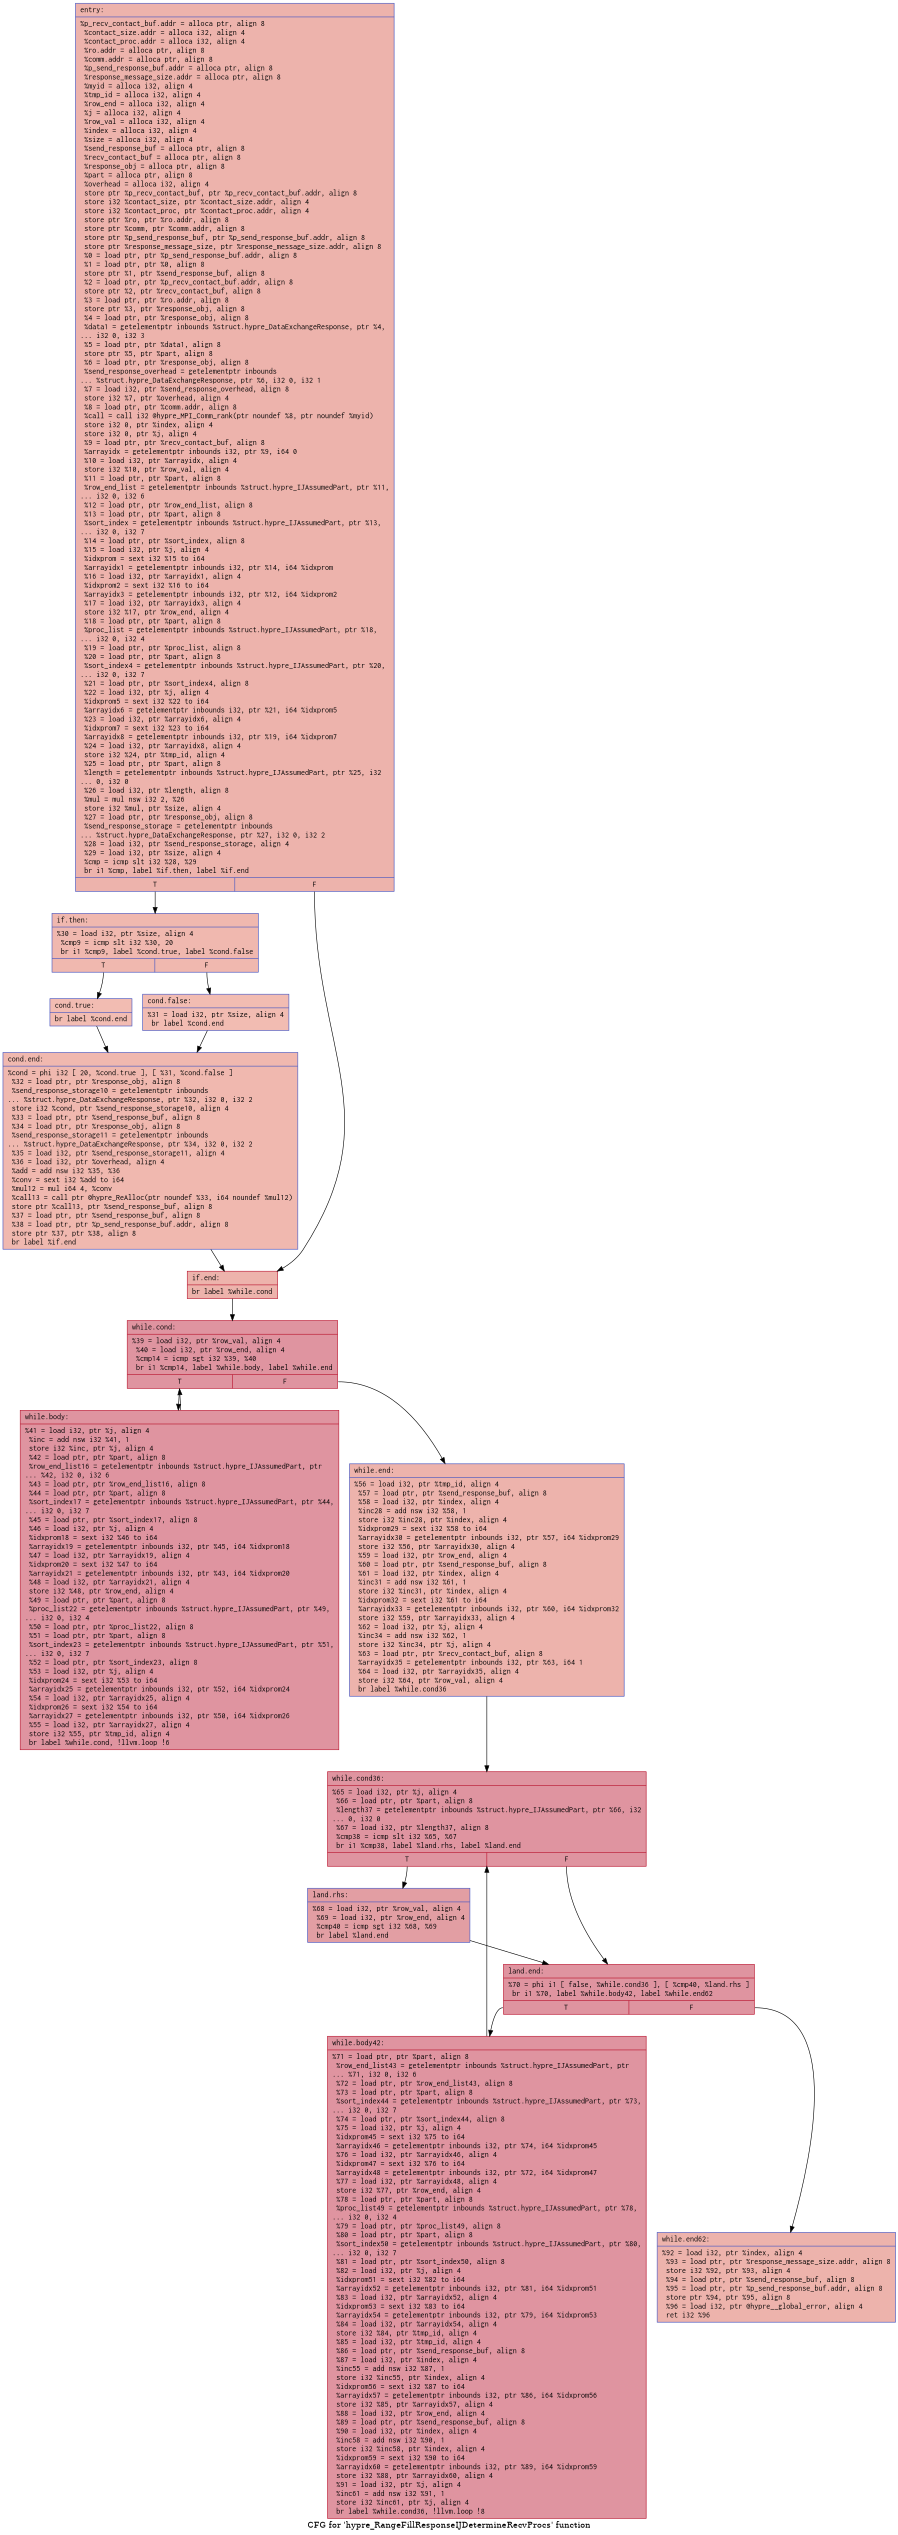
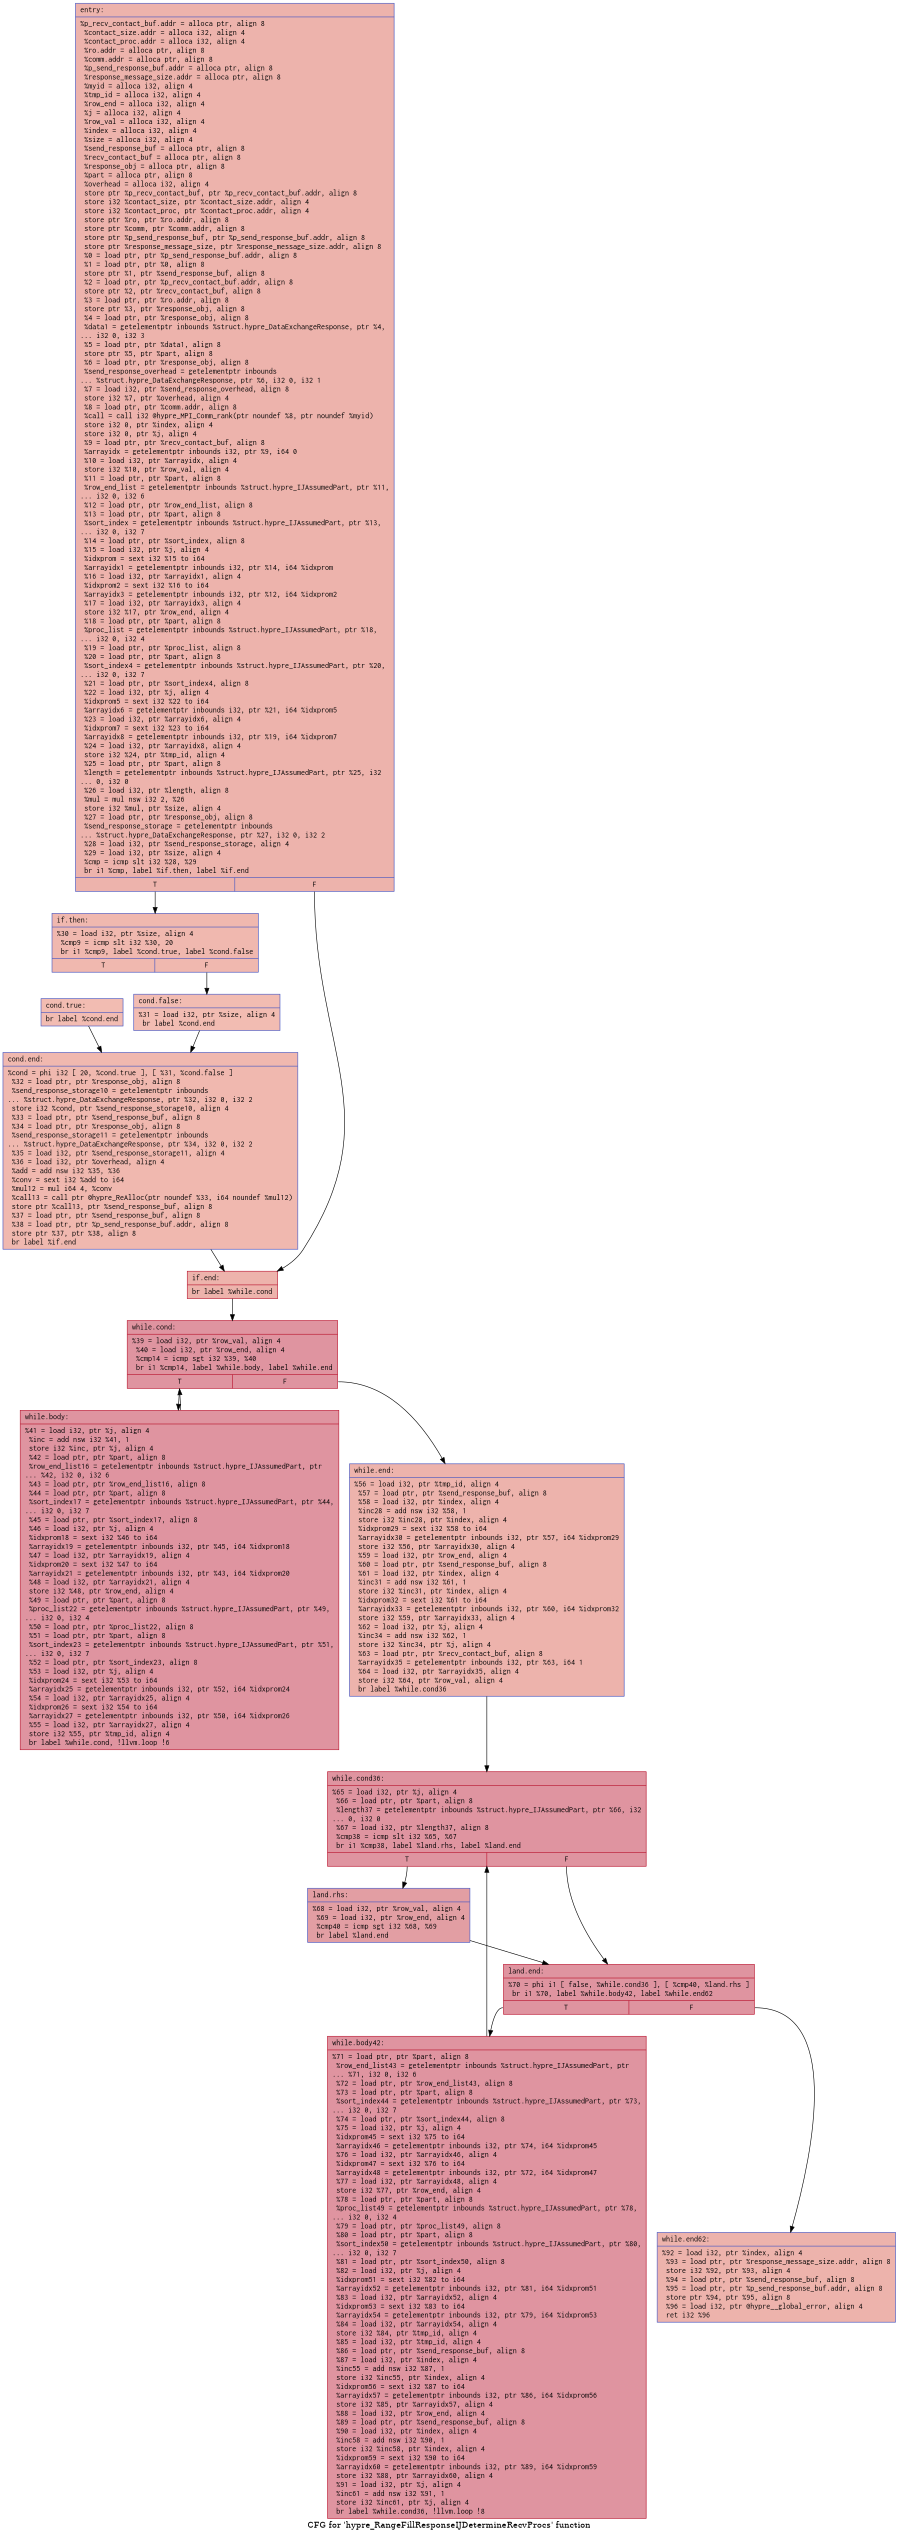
edge "if.then:" -> "cond.true:": removed
